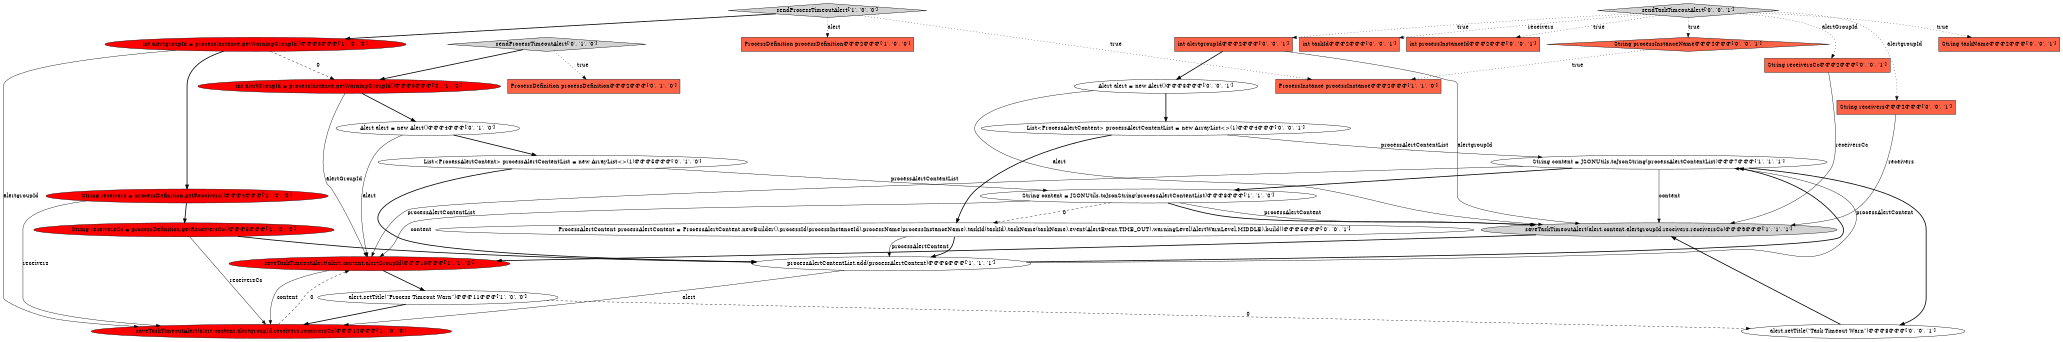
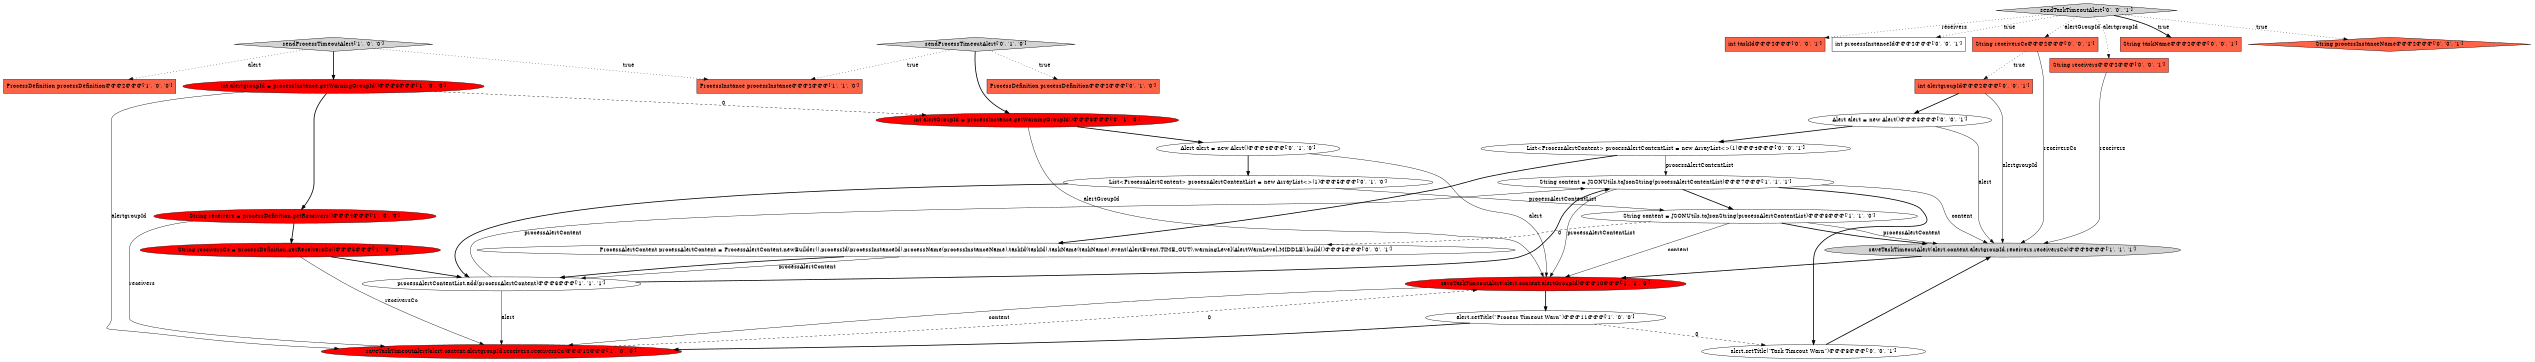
edge "sendTaskTimeoutAlert['0', '0', '1']" -> "String taskName@@@2@@@['0', '0', '1']": style dotted -> bold
edge "sendTaskTimeoutAlert['0', '0', '1']" -> "int alertgroupId@@@2@@@['0', '0', '1']": now "String receiversCc@@@2@@@['0', '0', '1']" -> "int alertgroupId@@@2@@@['0', '0', '1']"
node "int processInstanceId@@@2@@@['0', '0', '1']": fillcolor tomato -> white
edge "String processInstanceName@@@2@@@['0', '0', '1']" -> "ProcessInstance processInstance@@@2@@@['1', '1', '0']": now "sendProcessTimeoutAlert['0', '1', '0']" -> "ProcessInstance processInstance@@@2@@@['1', '1', '0']"
